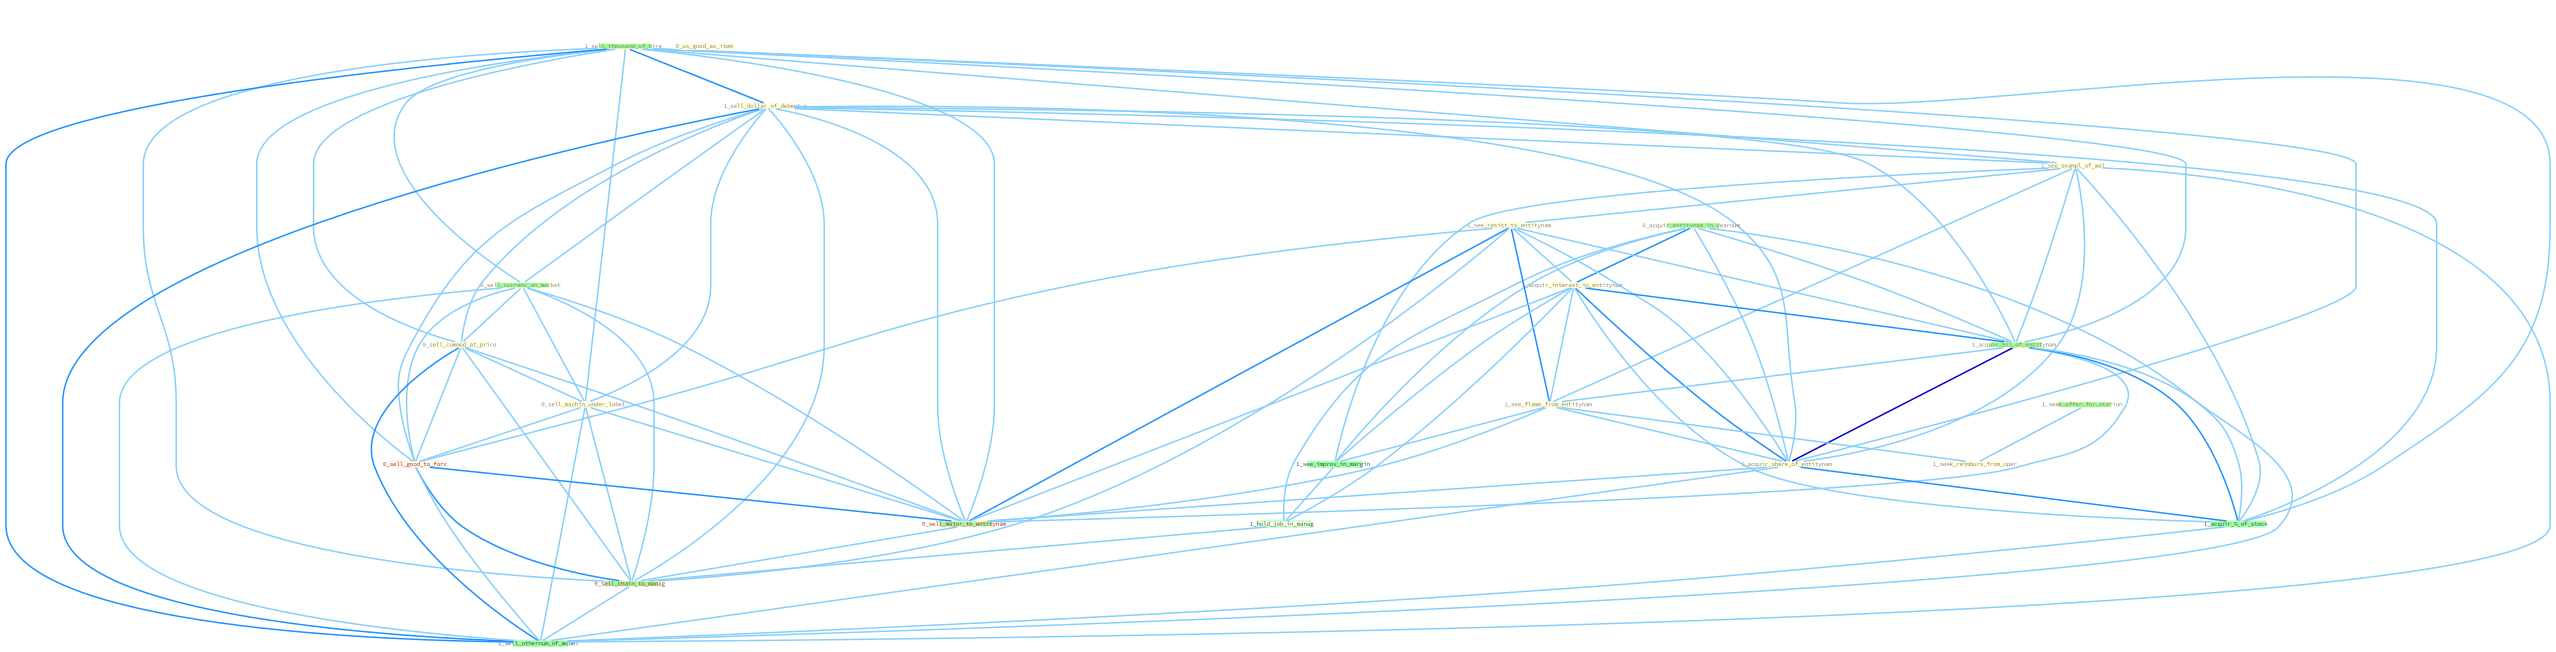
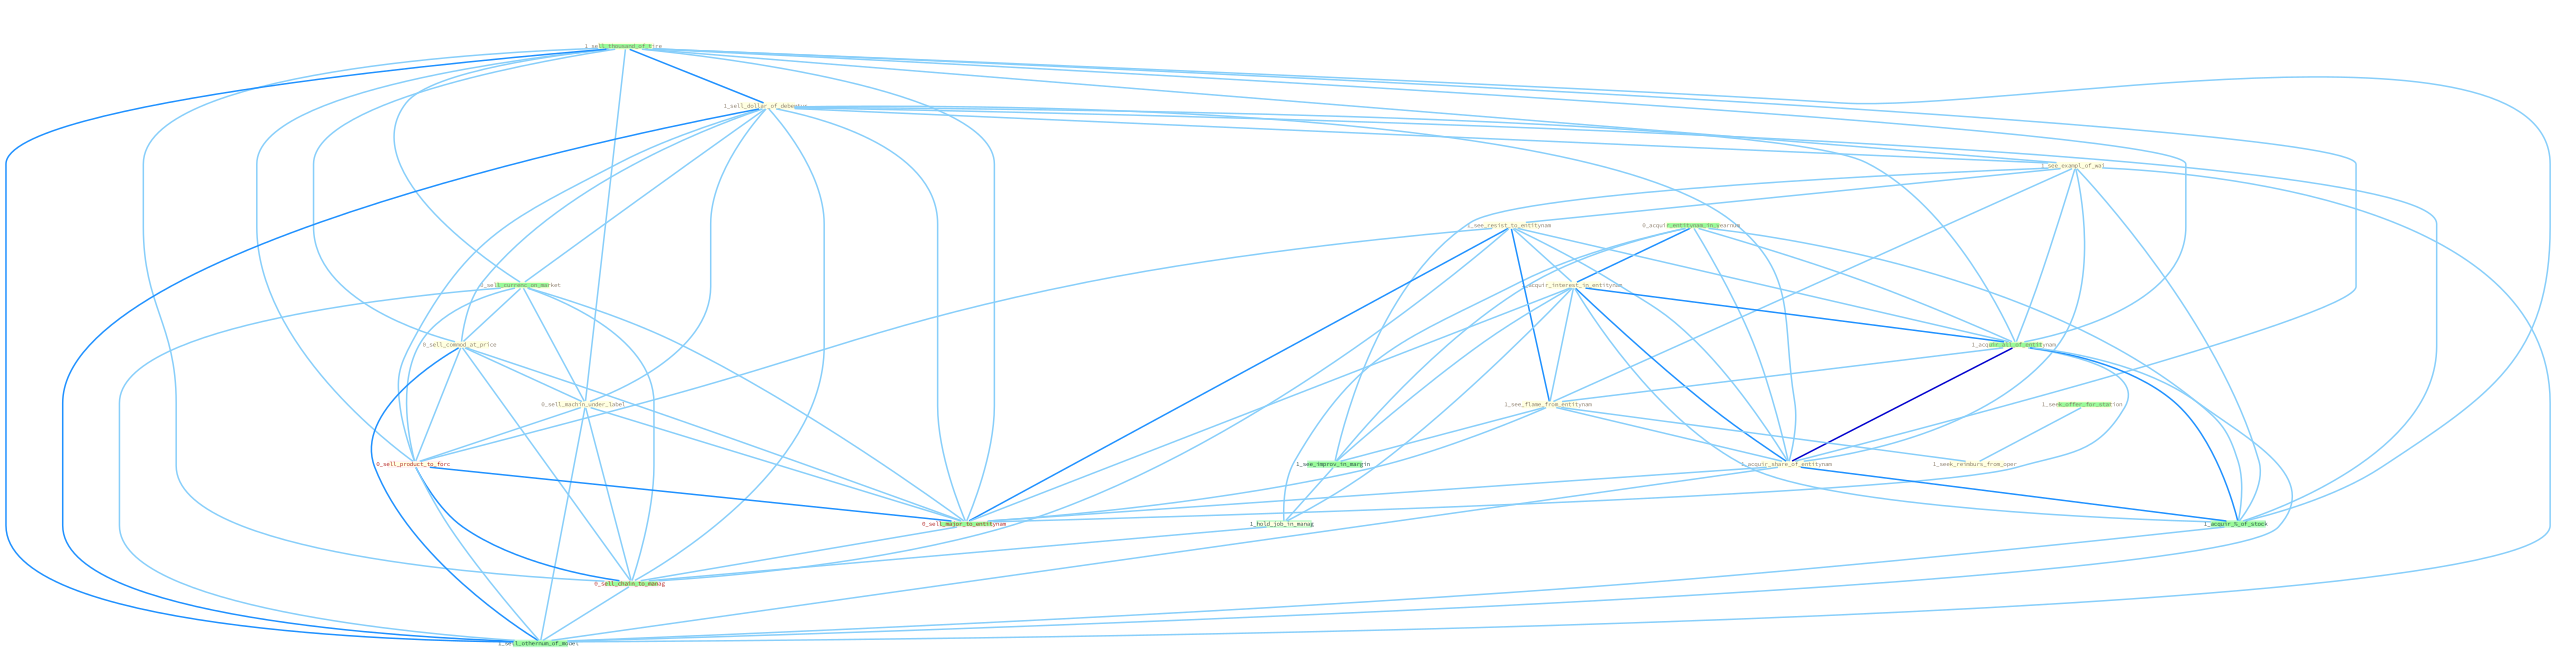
node "0_us_good_as_item": removed
node "0_sell_good_to_forc": label "0_sell_good_to_forc" -> "0_sell_product_to_forc"
